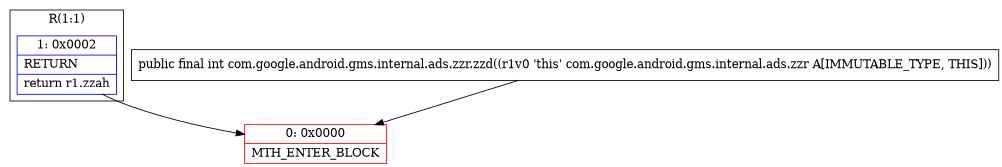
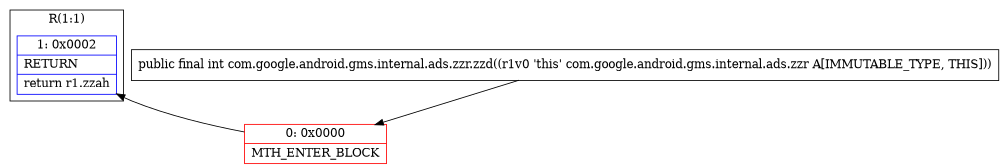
edge "1: 0x0002" -> "0: 0x0000": reversed
